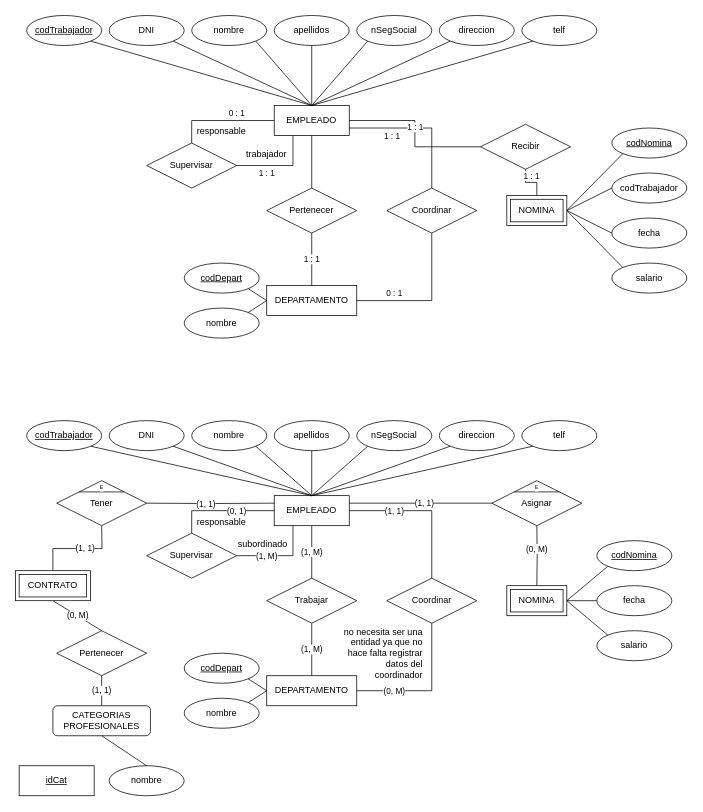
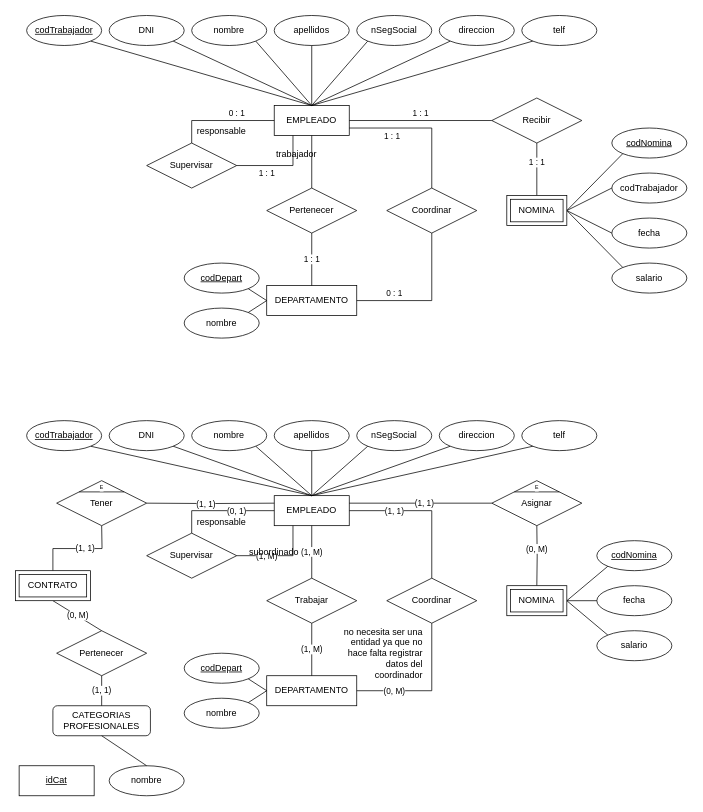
node "Recibir": moved (525, 147) -> (537, 120)
node "trabajador": moved (267, 154) -> (297, 154)
node "subordinado": moved (263, 544) -> (274, 552)
